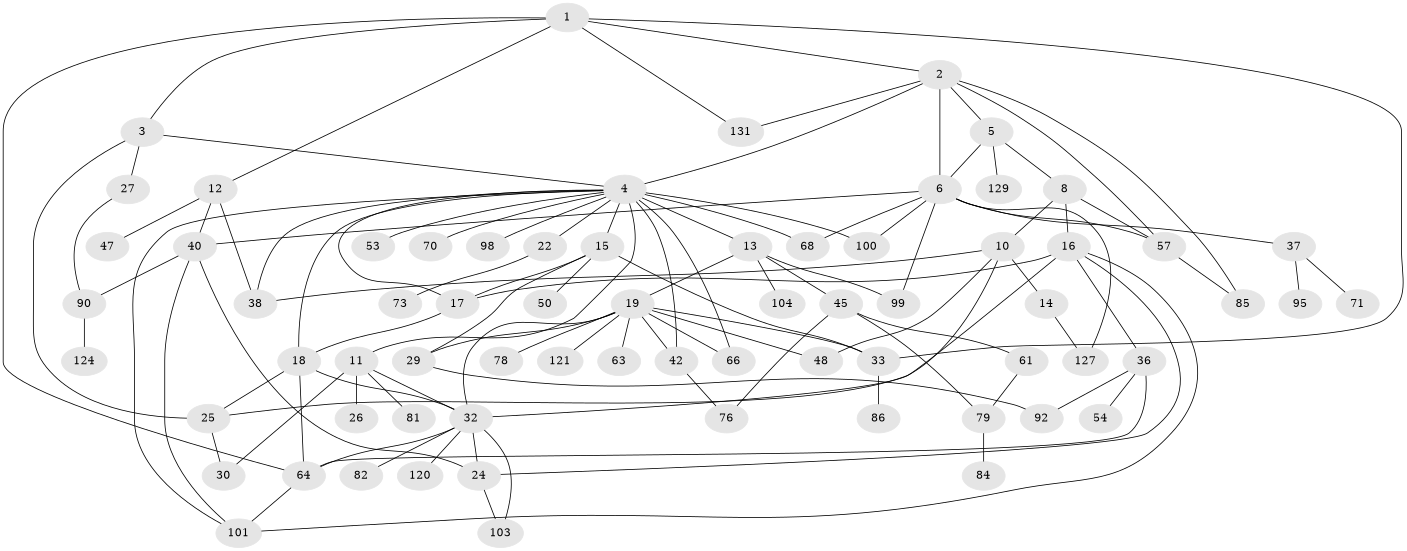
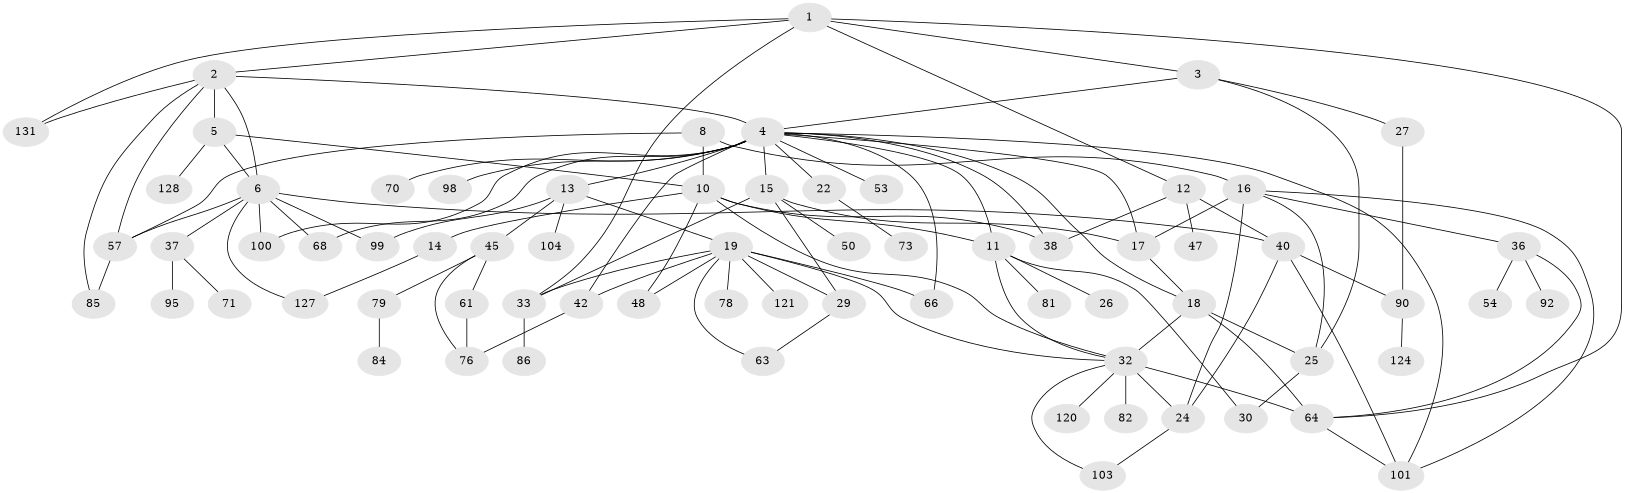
edge "5" -- "8": now "5" -- "10"
node "129": label "129" -> "128"
edge "10" -- "11": added
edge "29" -- "92": now "29" -- "63"
edge "61" -- "79": now "61" -- "76"
